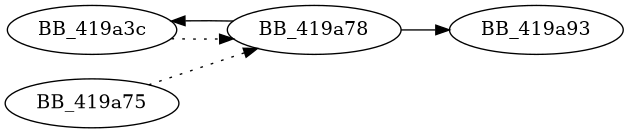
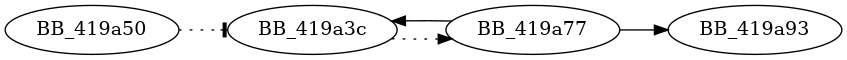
node "BB_419a50": added
node "BB_419a78": label "BB_419a78" -> "BB_419a77"
node "BB_419a75": removed
